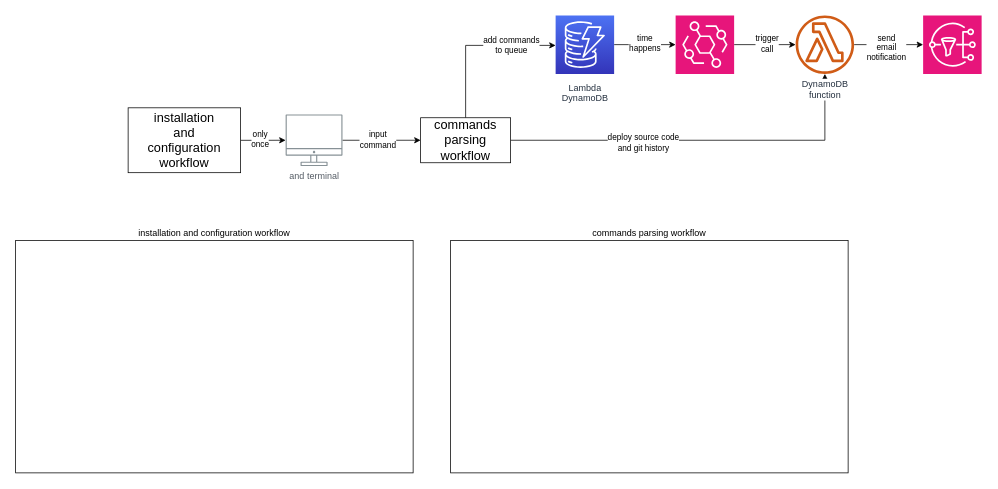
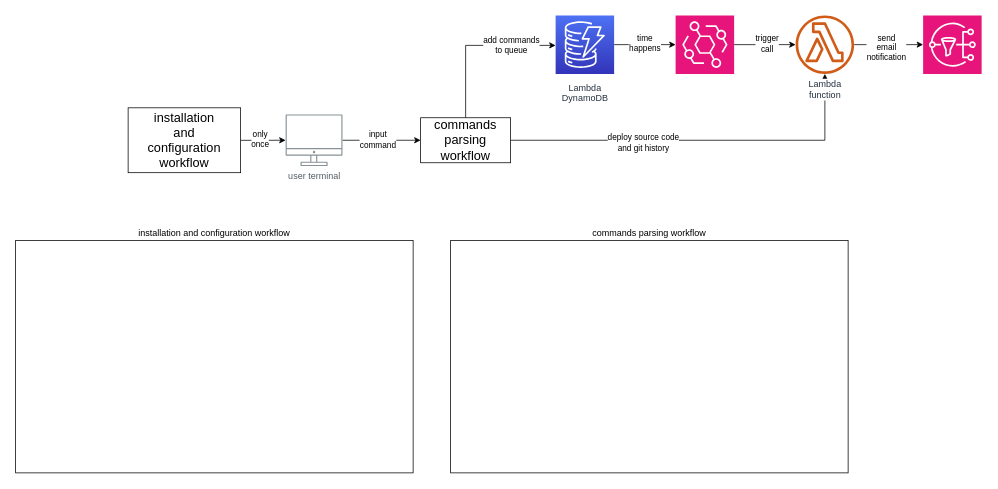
node "DynamoDB function": label "DynamoDB function" -> "Lambda function"
node "and terminal": label "and terminal" -> "user terminal"
